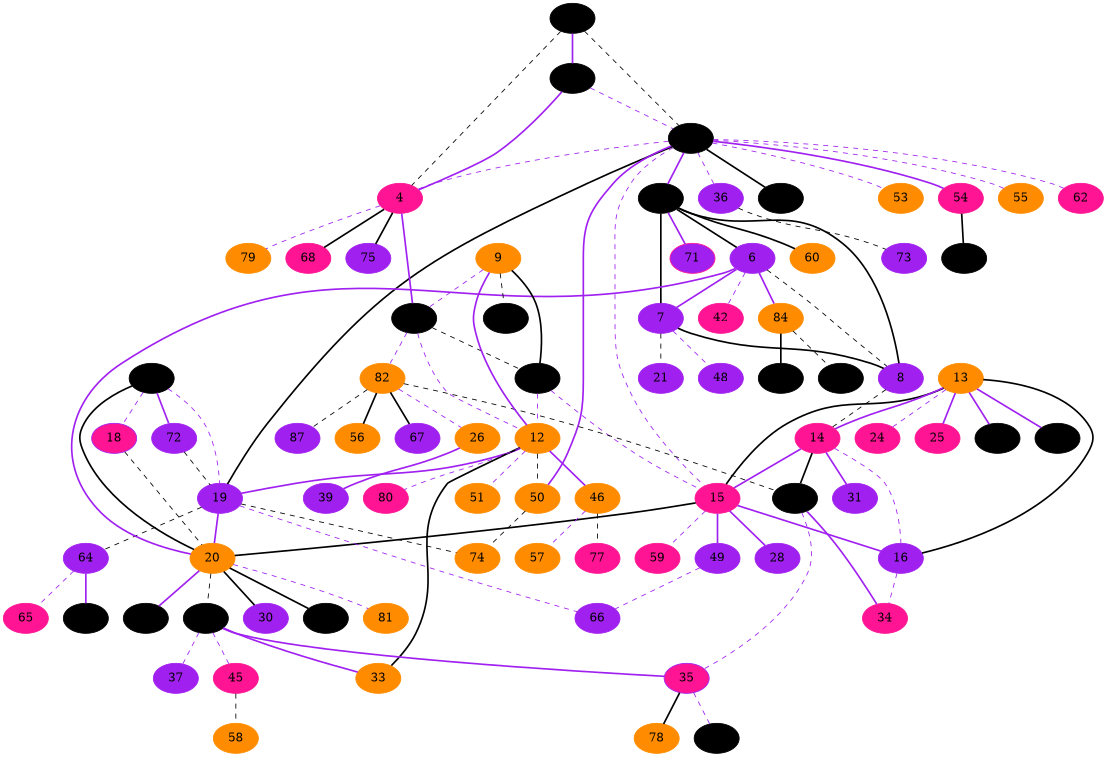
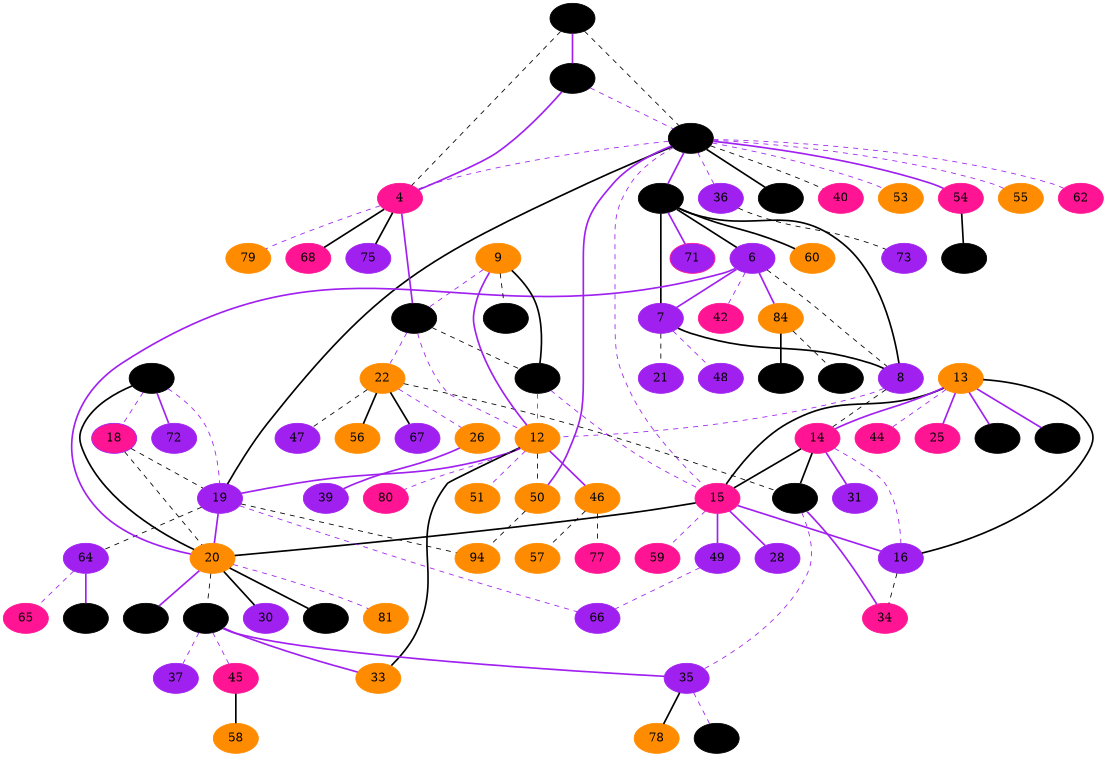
node "40": added
node "82": label "82" -> "22"
edge "8" -- "12": added
node "87": label "87" -> "47"
node "24": label "24" -> "44"
edge "72" -- "19": now "18" -- "19"
edge "14" -- "15": color purple -> black
edge "46" -- "57": color purple -> black
node "74": label "74" -> "94"
edge "16" -- "34": color purple -> black
node "35": fillcolor deeppink -> purple
edge "45" -- "58": style dashed -> bold
